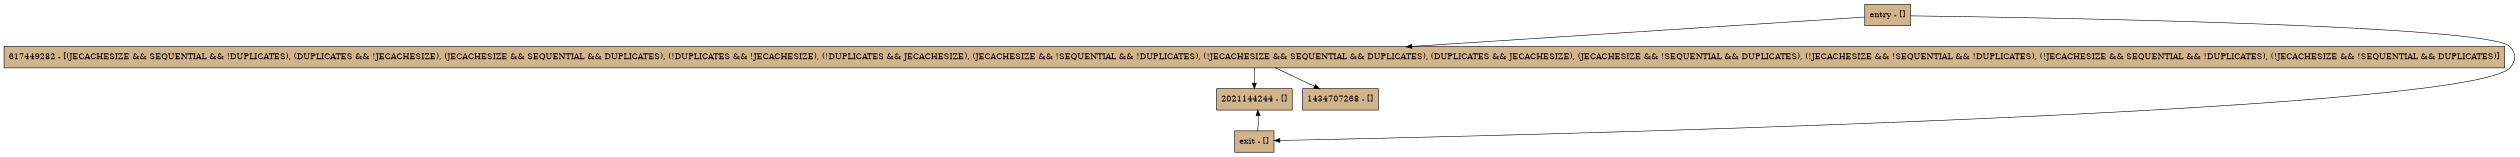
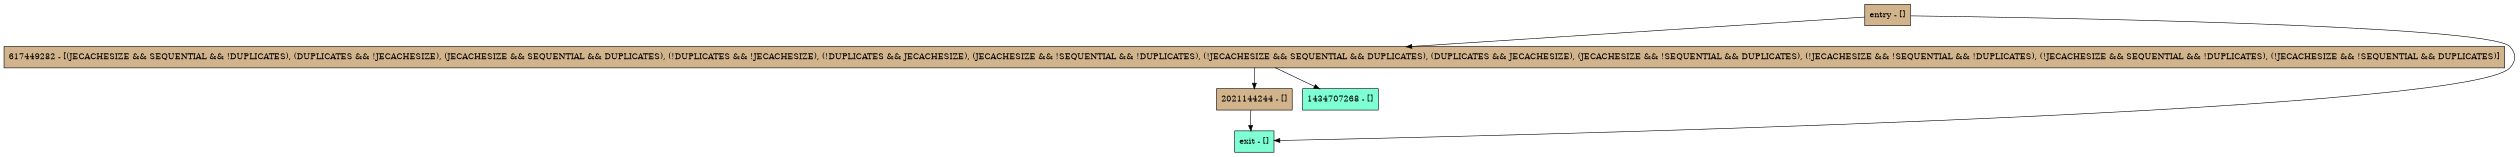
node "1434707268 - []": fillcolor tan -> aquamarine
edge "exit - []" -> "2021144244 - []": reversed
node "exit - []": fillcolor tan -> aquamarine
